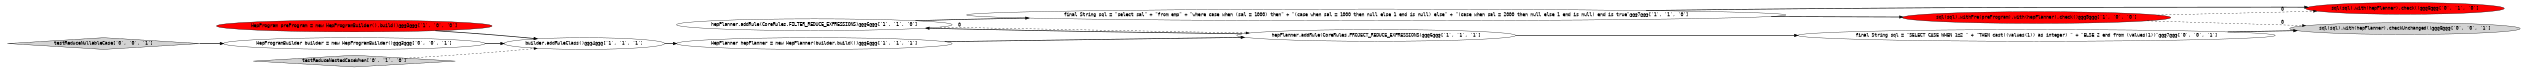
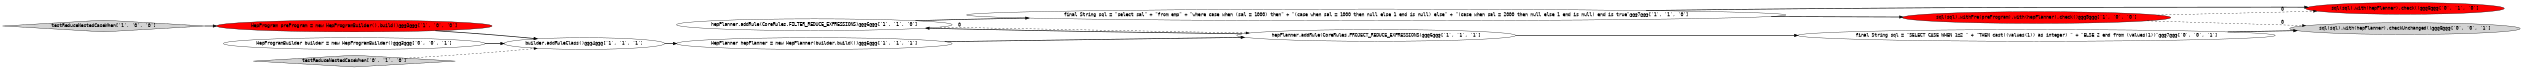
node "testReduceNestedCaseWhen['1', '0', '0']": added
node "testReduceNullableCase['0', '0', '1']": removed
